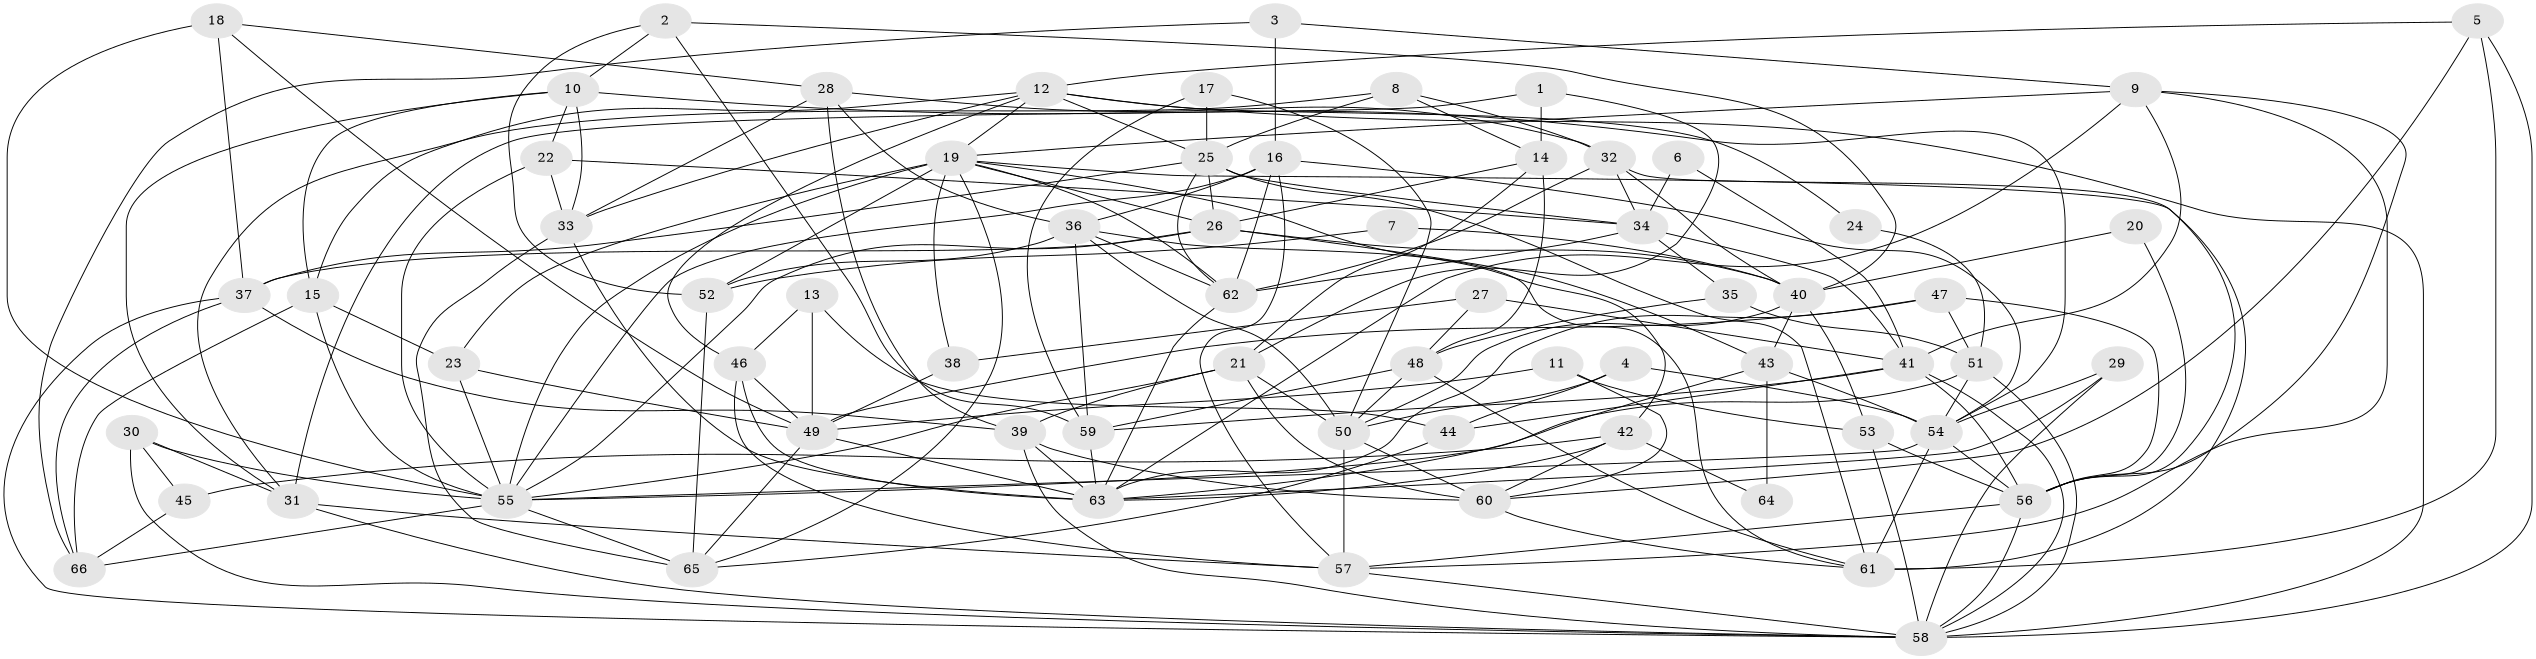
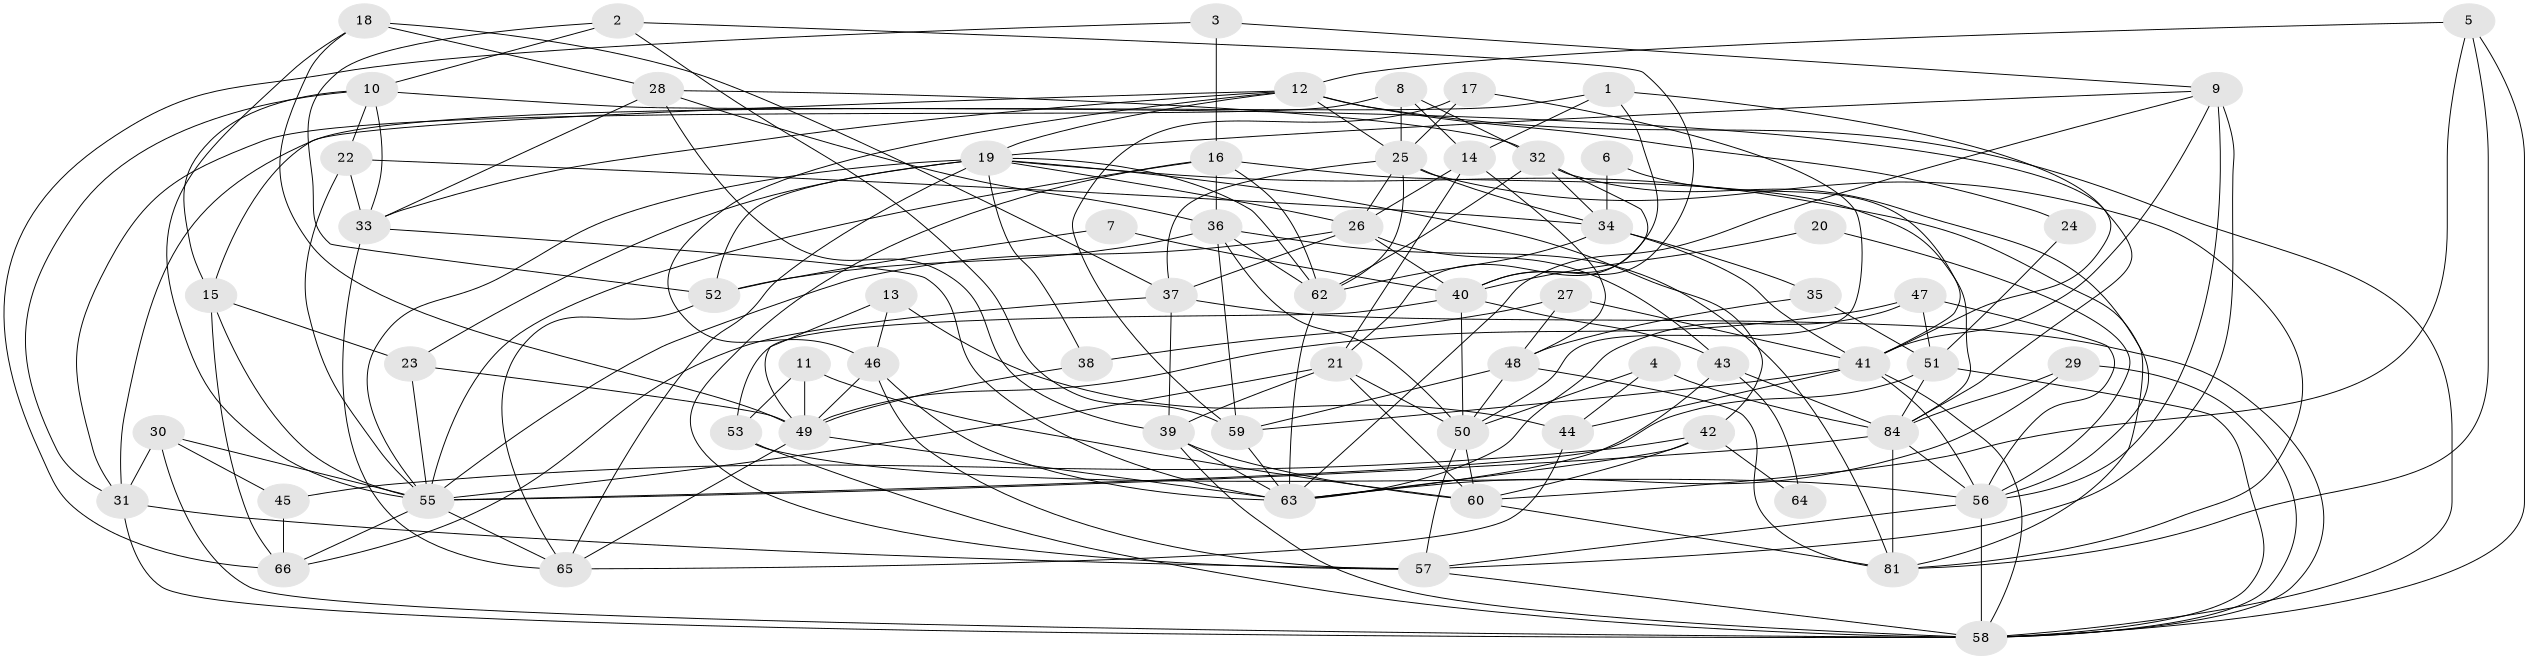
edge "1" -- "41": added
node "54": label "54" -> "84"
node "61": label "61" -> "81"
